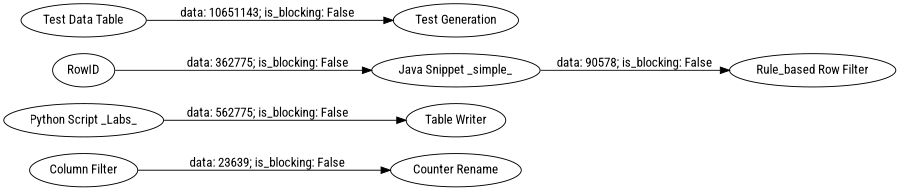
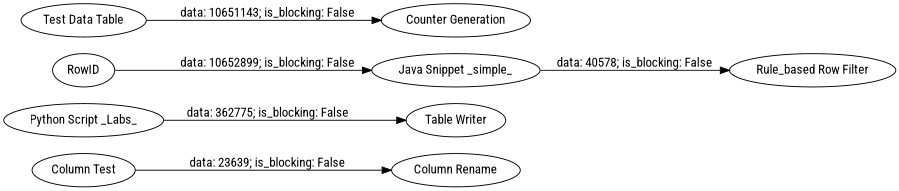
node "Test Generation": label "Test Generation" -> "Counter Generation"
edge "RowID" -> "Java Snippet _simple_": label "data: 362775; is_blocking: False" -> "data: 10652899; is_blocking: False"
edge "Java Snippet _simple_" -> "Rule_based Row Filter": label "data: 90578; is_blocking: False" -> "data: 40578; is_blocking: False"
edge "Python Script _Labs_" -> "Table Writer": label "data: 562775; is_blocking: False" -> "data: 362775; is_blocking: False"
node "Column Filter": label "Column Filter" -> "Column Test"
node "Counter Rename": label "Counter Rename" -> "Column Rename"
